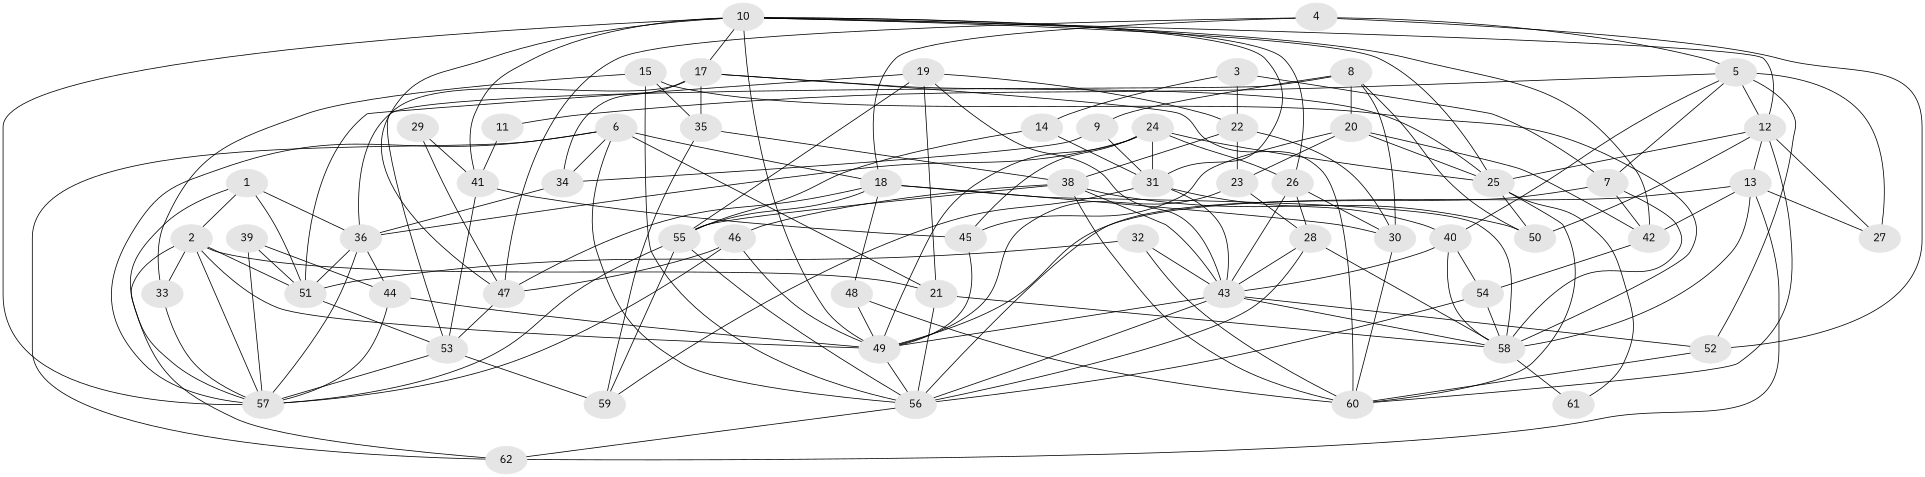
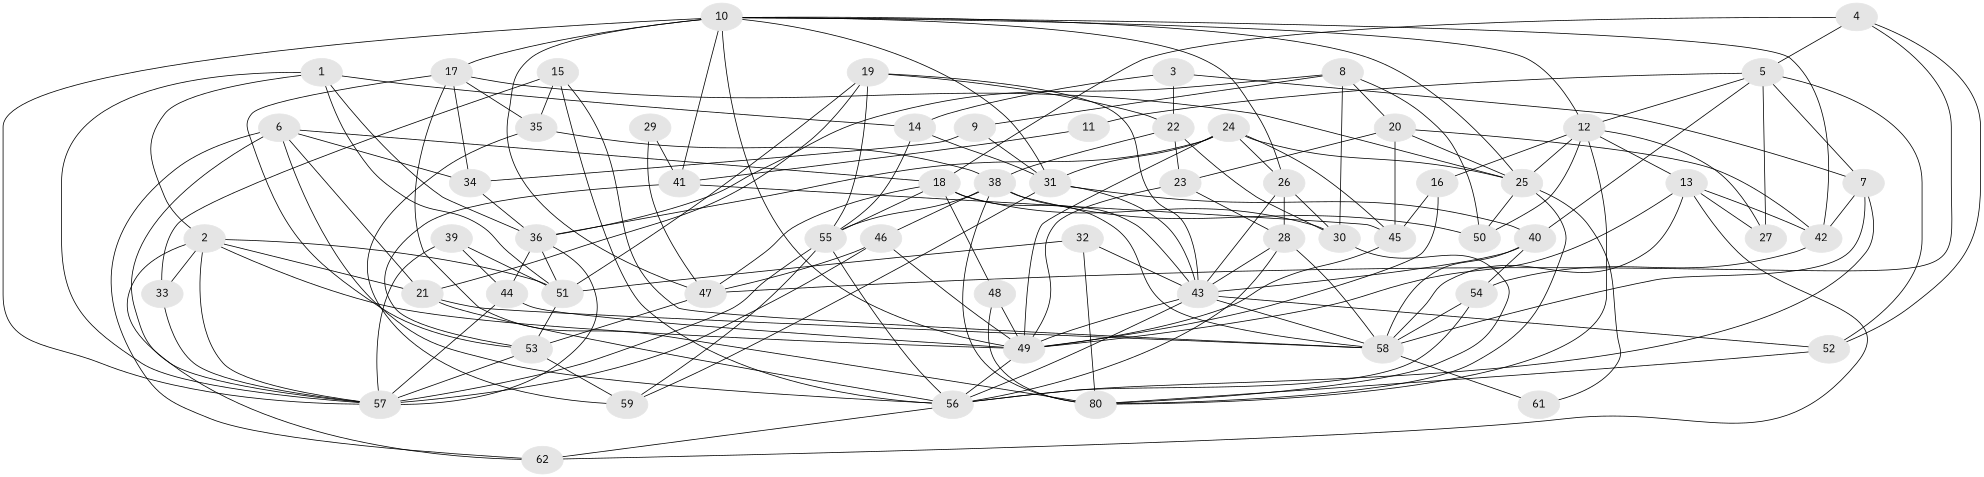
edge "1" -- "14": added
node "16": added
node "60": label "60" -> "80"
